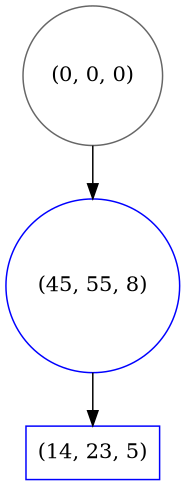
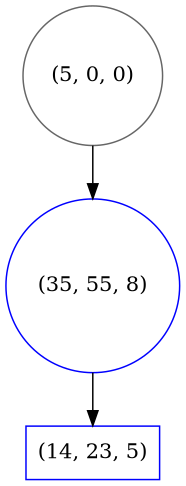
node "(0, 0, 0)": label "(0, 0, 0)" -> "(5, 0, 0)"
node "(45, 55, 8)": label "(45, 55, 8)" -> "(35, 55, 8)"
